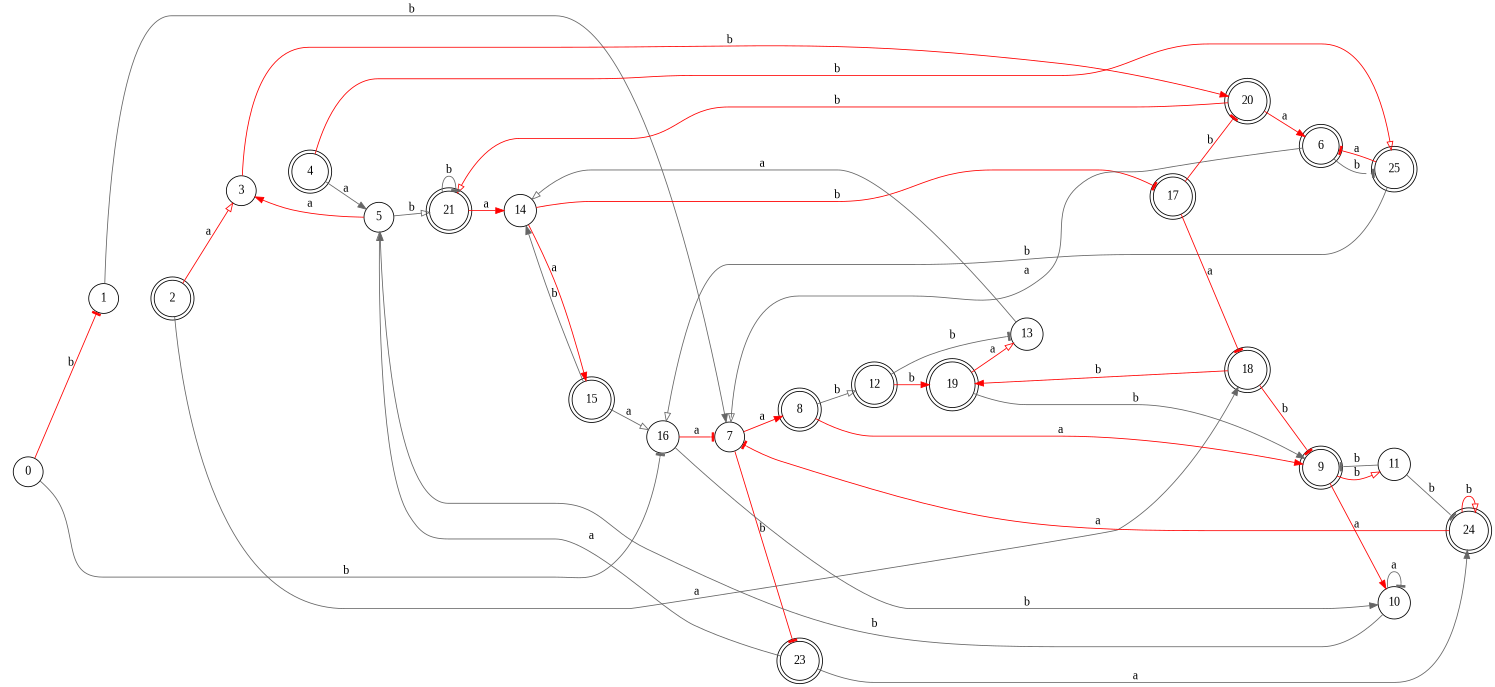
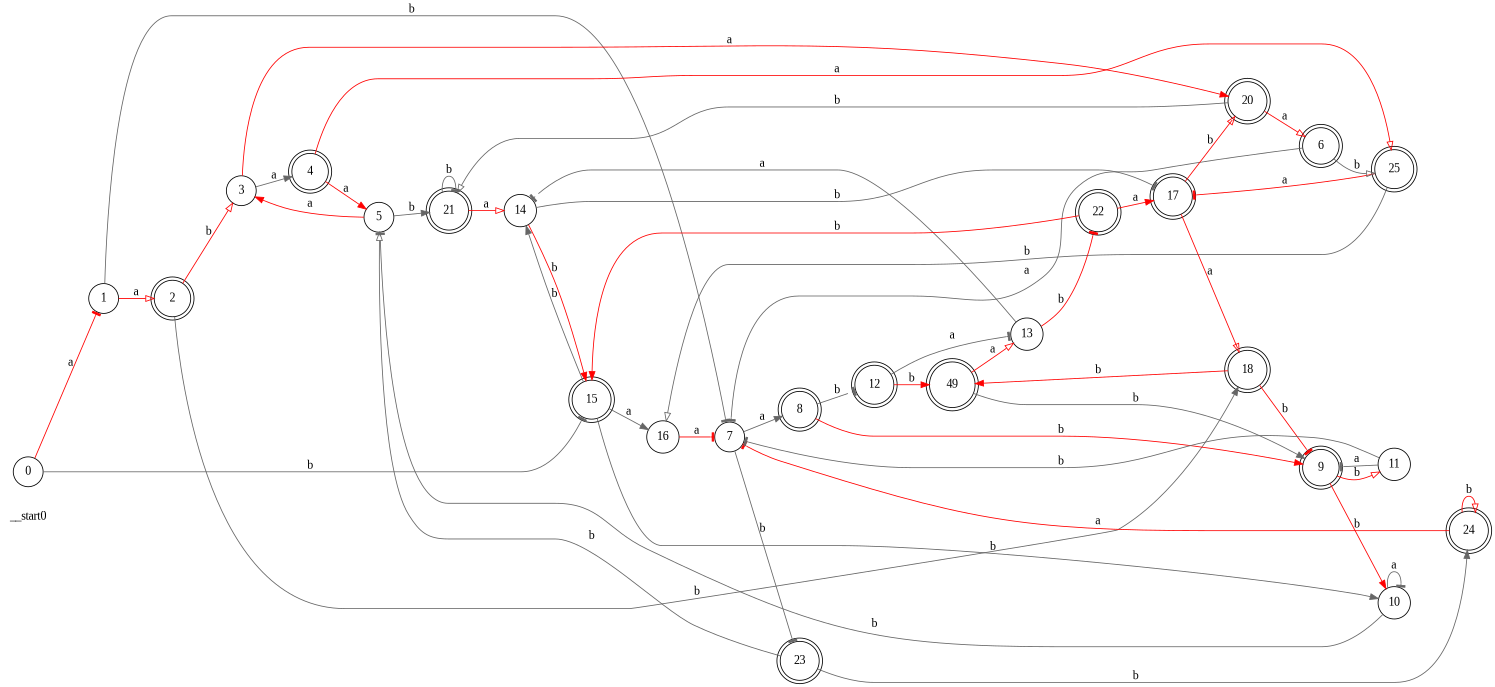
edge "1" -> "7": arrowhead normal -> tee
edge "3" -> "20": label "b" -> "a"
edge "4" -> "25": label "b" -> "a"
edge "20" -> "21": color red -> gray40
edge "20" -> "6": arrowhead normal -> onormal
edge "17" -> "20": arrowhead tee -> onormal
edge "25" -> "6": now "25" -> "17"
edge "6" -> "25": arrowhead tee -> onormal
edge "13" -> "14": arrowhead onormal -> tee
edge "3" -> "4": added, label "a"
edge "4" -> "5": color gray40 -> red
edge "14" -> "17": color red -> gray40
edge "21" -> "14": arrowhead normal -> onormal
node "22": added
edge "5" -> "21": arrowhead onormal -> normal
edge "2" -> "3": label "a" -> "b"
edge "14" -> "15": label "a" -> "b"
edge "17" -> "18": arrowhead tee -> onormal
edge "6" -> "7": arrowhead onormal -> tee
edge "1" -> "2": added, label "a"
edge "12" -> "13": label "b" -> "a"
edge "0" -> "1": label "b" -> "a"
node "19": label "19" -> "49"
edge "8" -> "12": arrowhead onormal -> tee
edge "15" -> "16": arrowhead onormal -> normal
edge "7" -> "8": color red -> gray40
edge "8" -> "9": label "a" -> "b"
edge "11" -> "9": label "b" -> "a"
edge "11" -> "24": now "11" -> "7"
node "__start0": added
edge "9" -> "10": label "a" -> "b"
edge "23" -> "5": label "a" -> "b"
edge "7" -> "23": color red -> gray40
edge "0" -> "16": now "0" -> "15"
edge "2" -> "18": label "a" -> "b"
edge "10" -> "5": arrowhead normal -> tee
edge "16" -> "10": now "15" -> "10"
edge "23" -> "24": label "a" -> "b"
